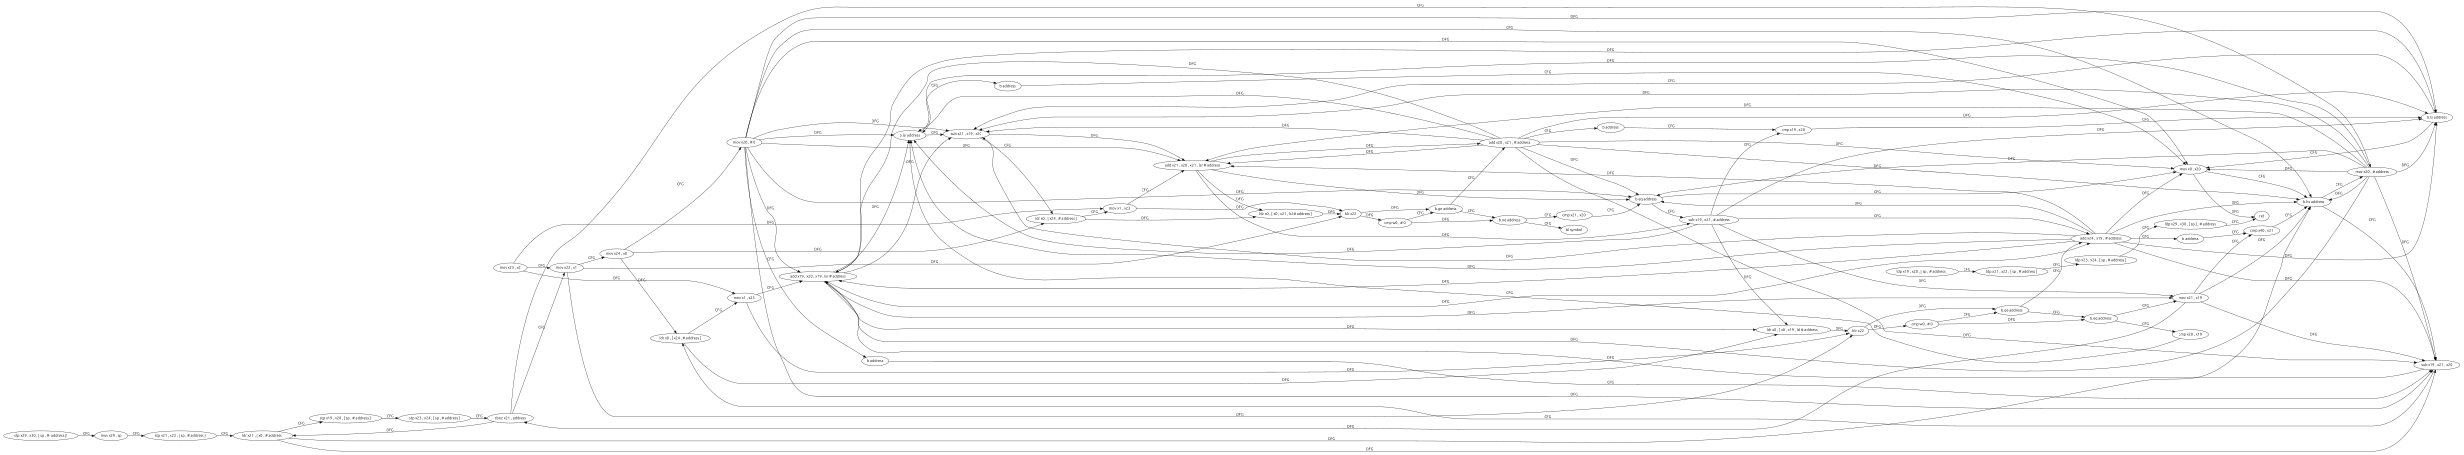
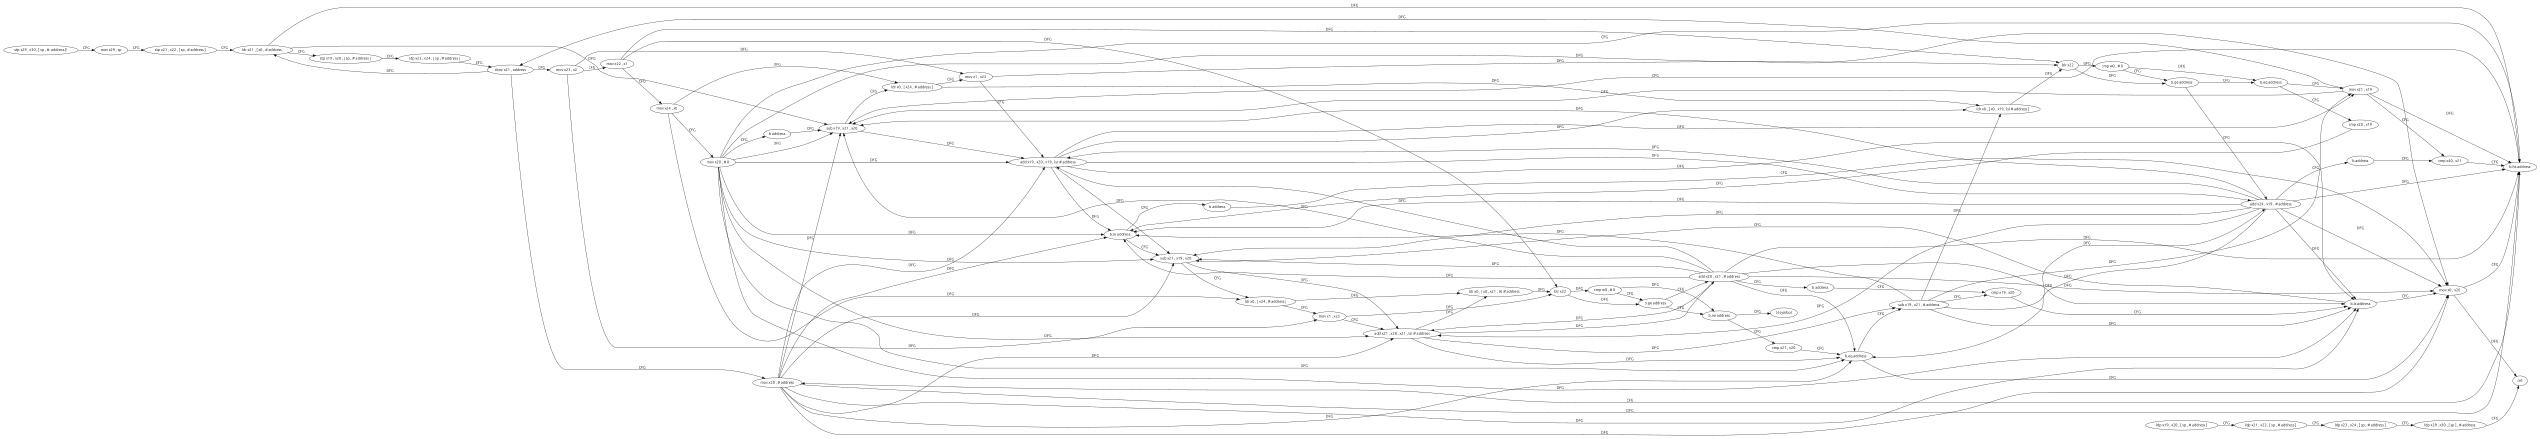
edge "sub x19 , x21 , # address" -> "add x24 , x19 , # address": label "CFG" -> "DFG"
edge "cbnz x21 , address" -> "mov x22 , x1": now "cbnz x21 , address" -> "mov x23 , x2"
